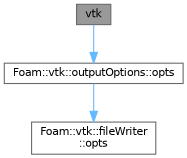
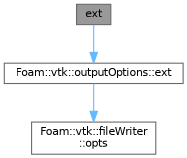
node "vtk": label "vtk" -> "ext"
node "Foam::vtk::outputOptions::opts": label "Foam::vtk::outputOptions::opts" -> "Foam::vtk::outputOptions::ext"
